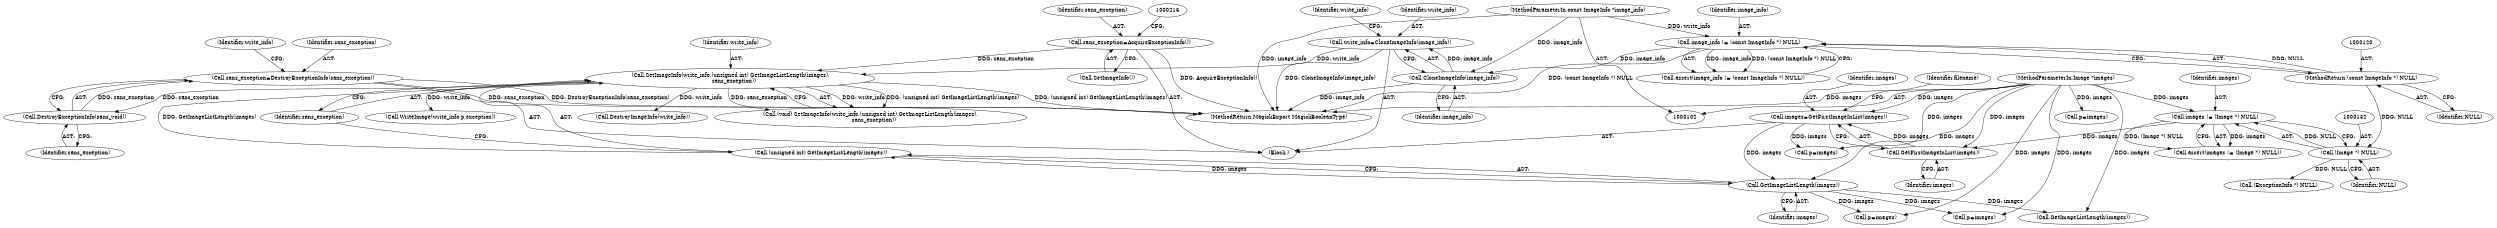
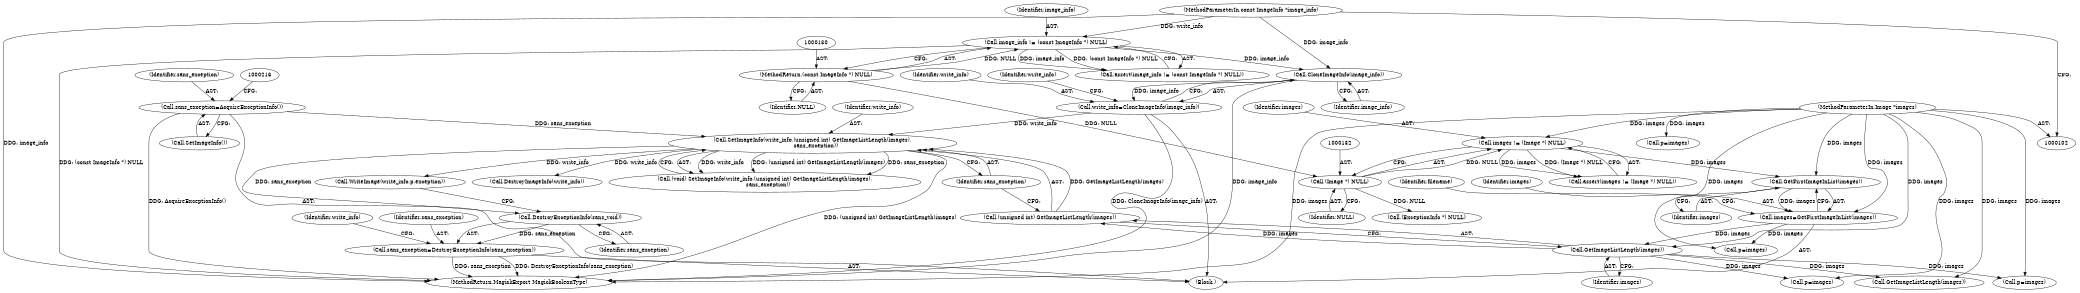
node "1000120": label "1000120" -> "1000130"
edge "(MethodParameterIn,const ImageInfo *image_info)" -> "1000102": label "AST: " -> "CFG: "
edge "(Call,sans_exception=DestroyExceptionInfo(sans_exception))" -> "(Call,DestroyExceptionInfo(sans_void))": now "(Call,WriteImage(write_info,p,exception))" -> "(Call,DestroyExceptionInfo(sans_void))"
